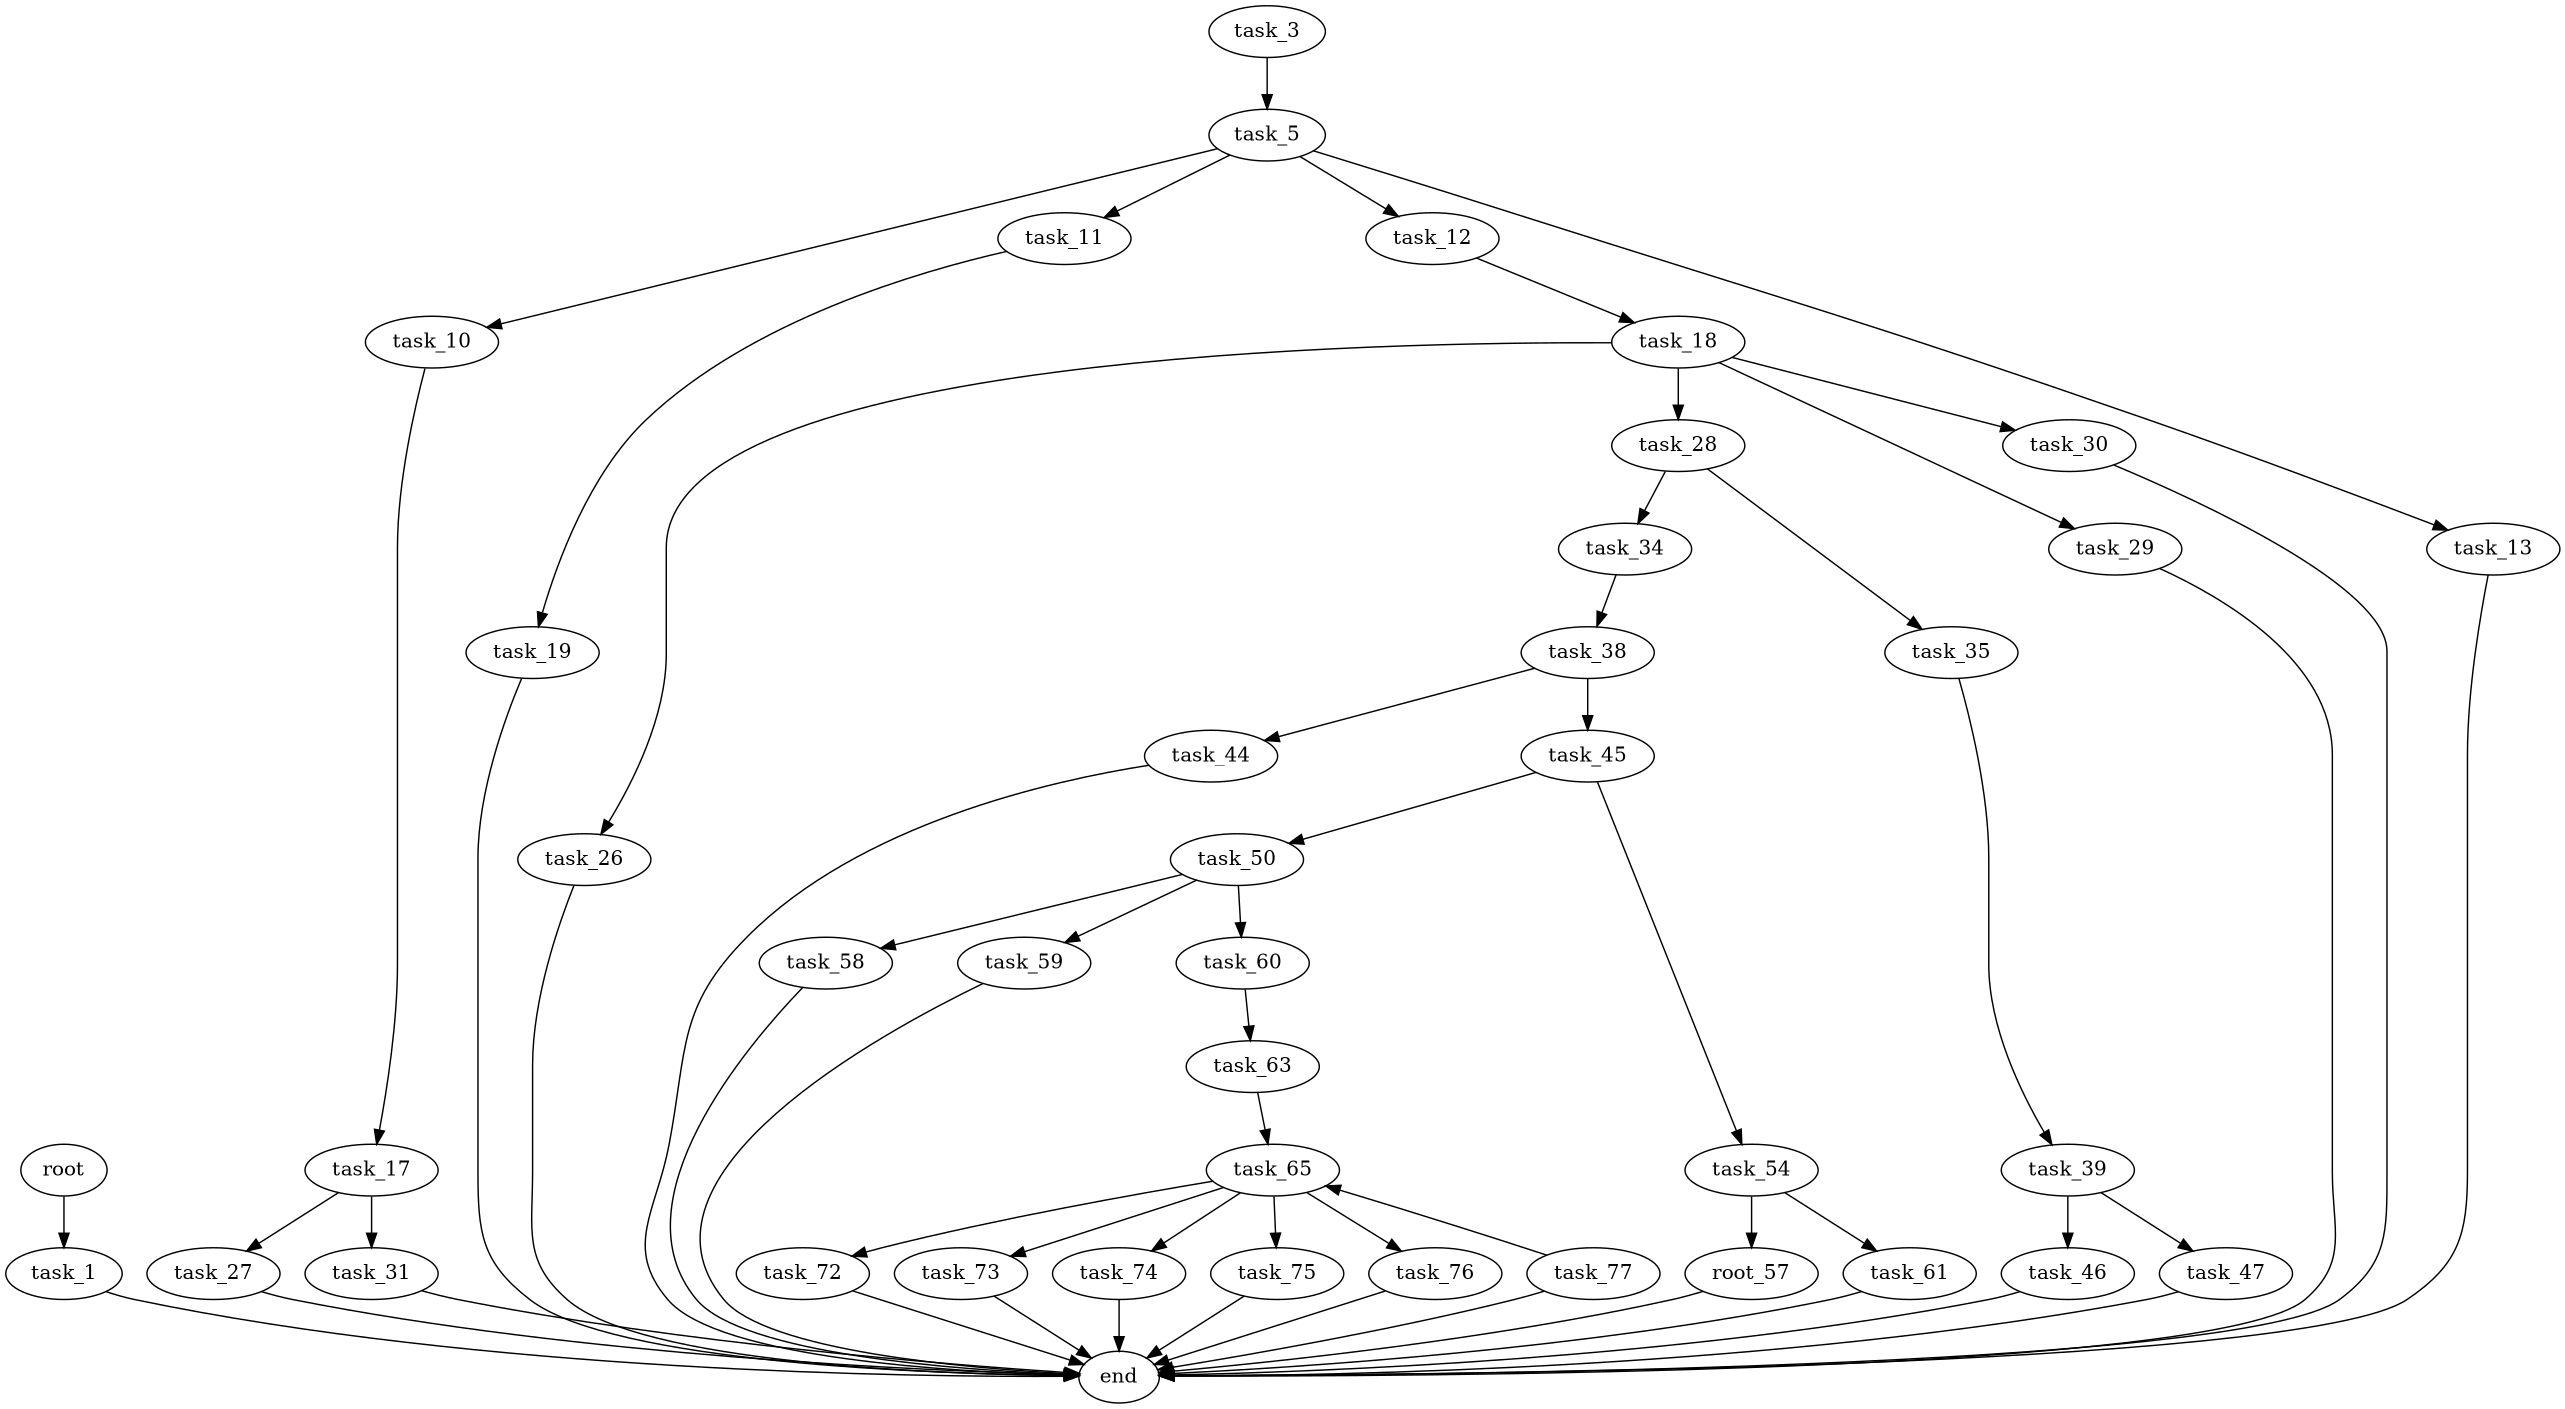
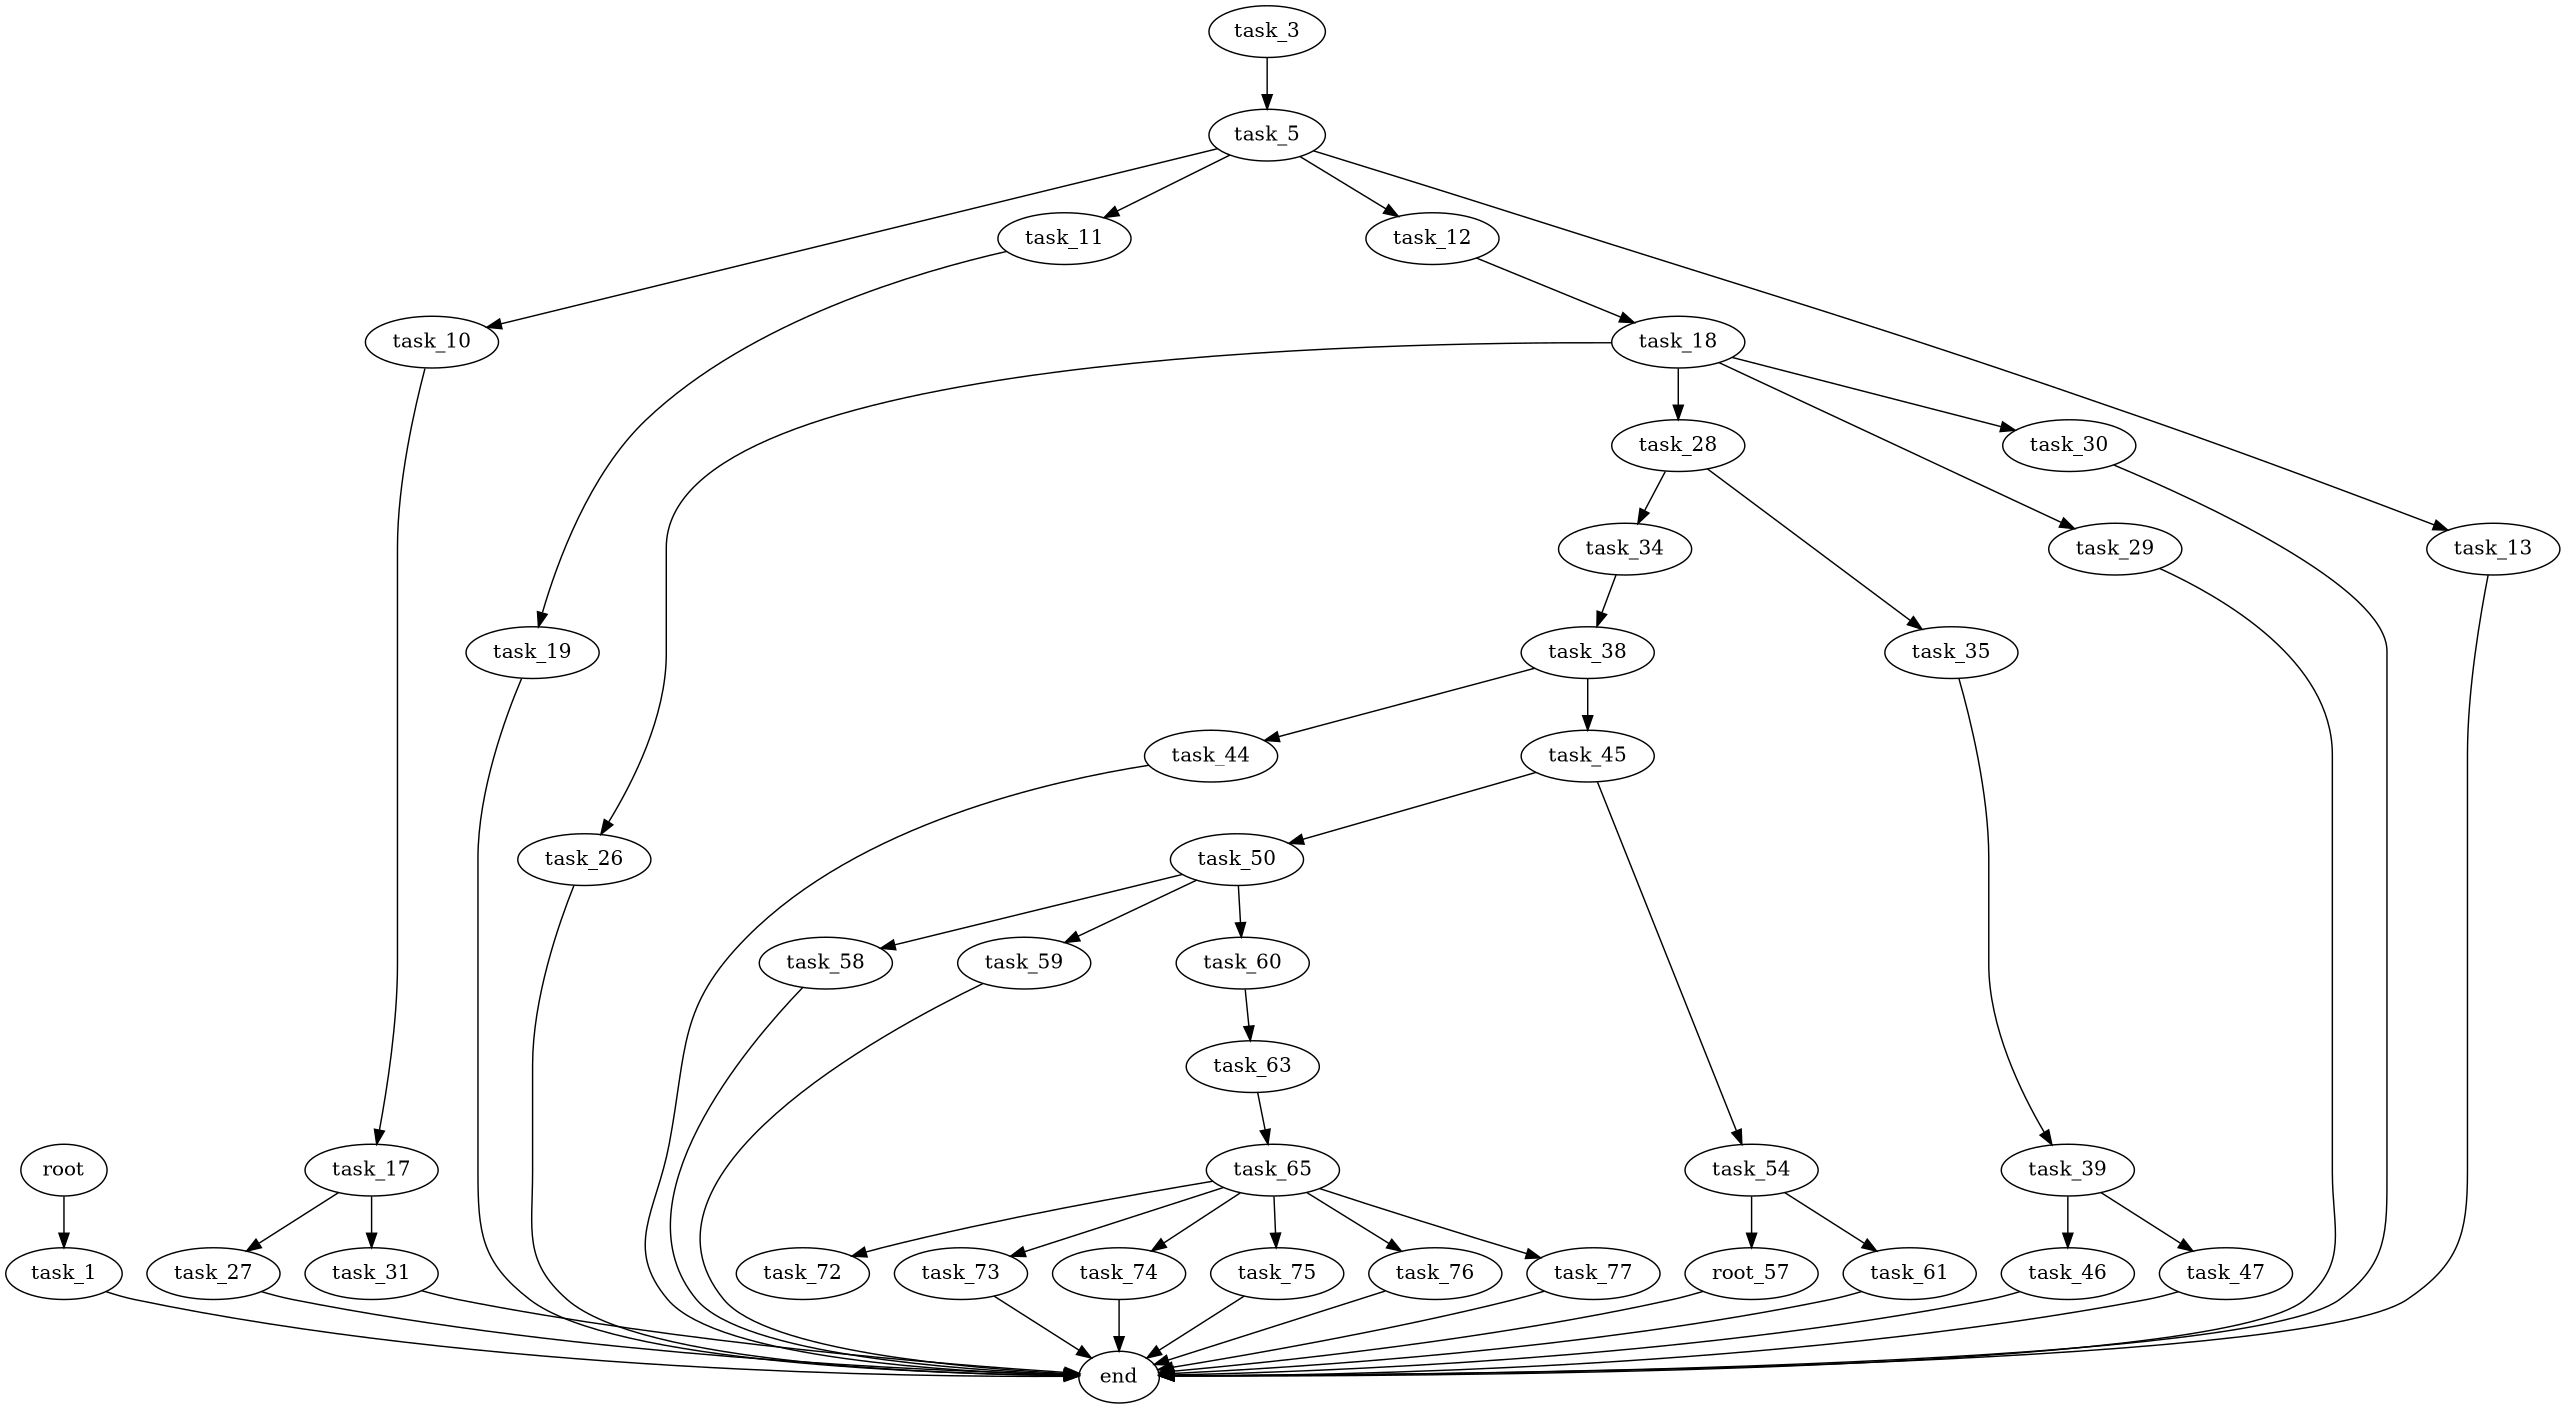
edge "task_77" -> "task_65": reversed
edge "task_72" -> "end": removed
